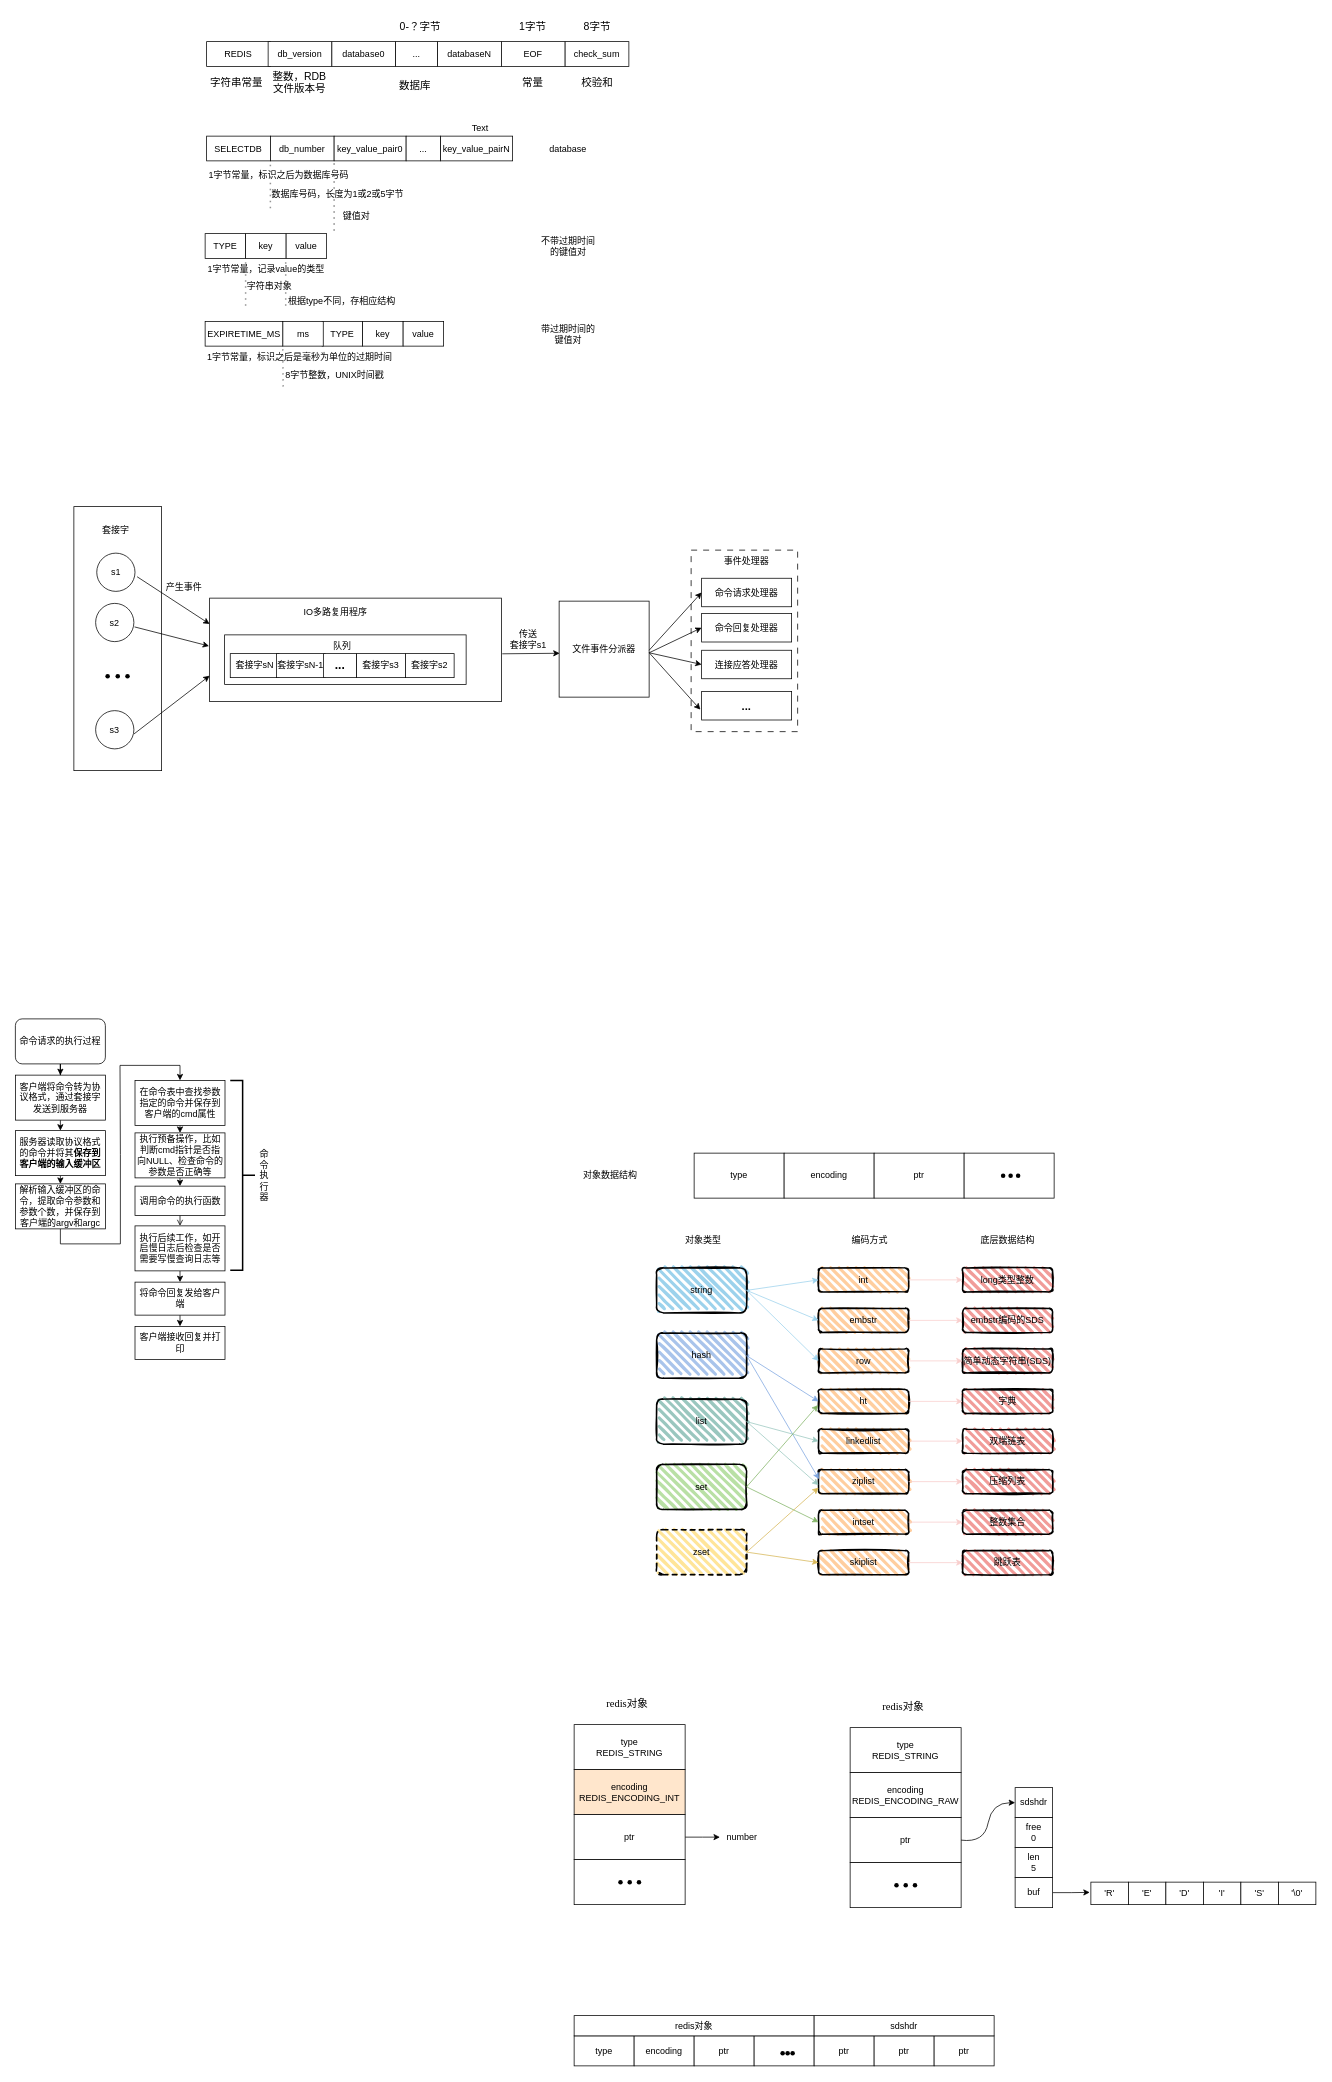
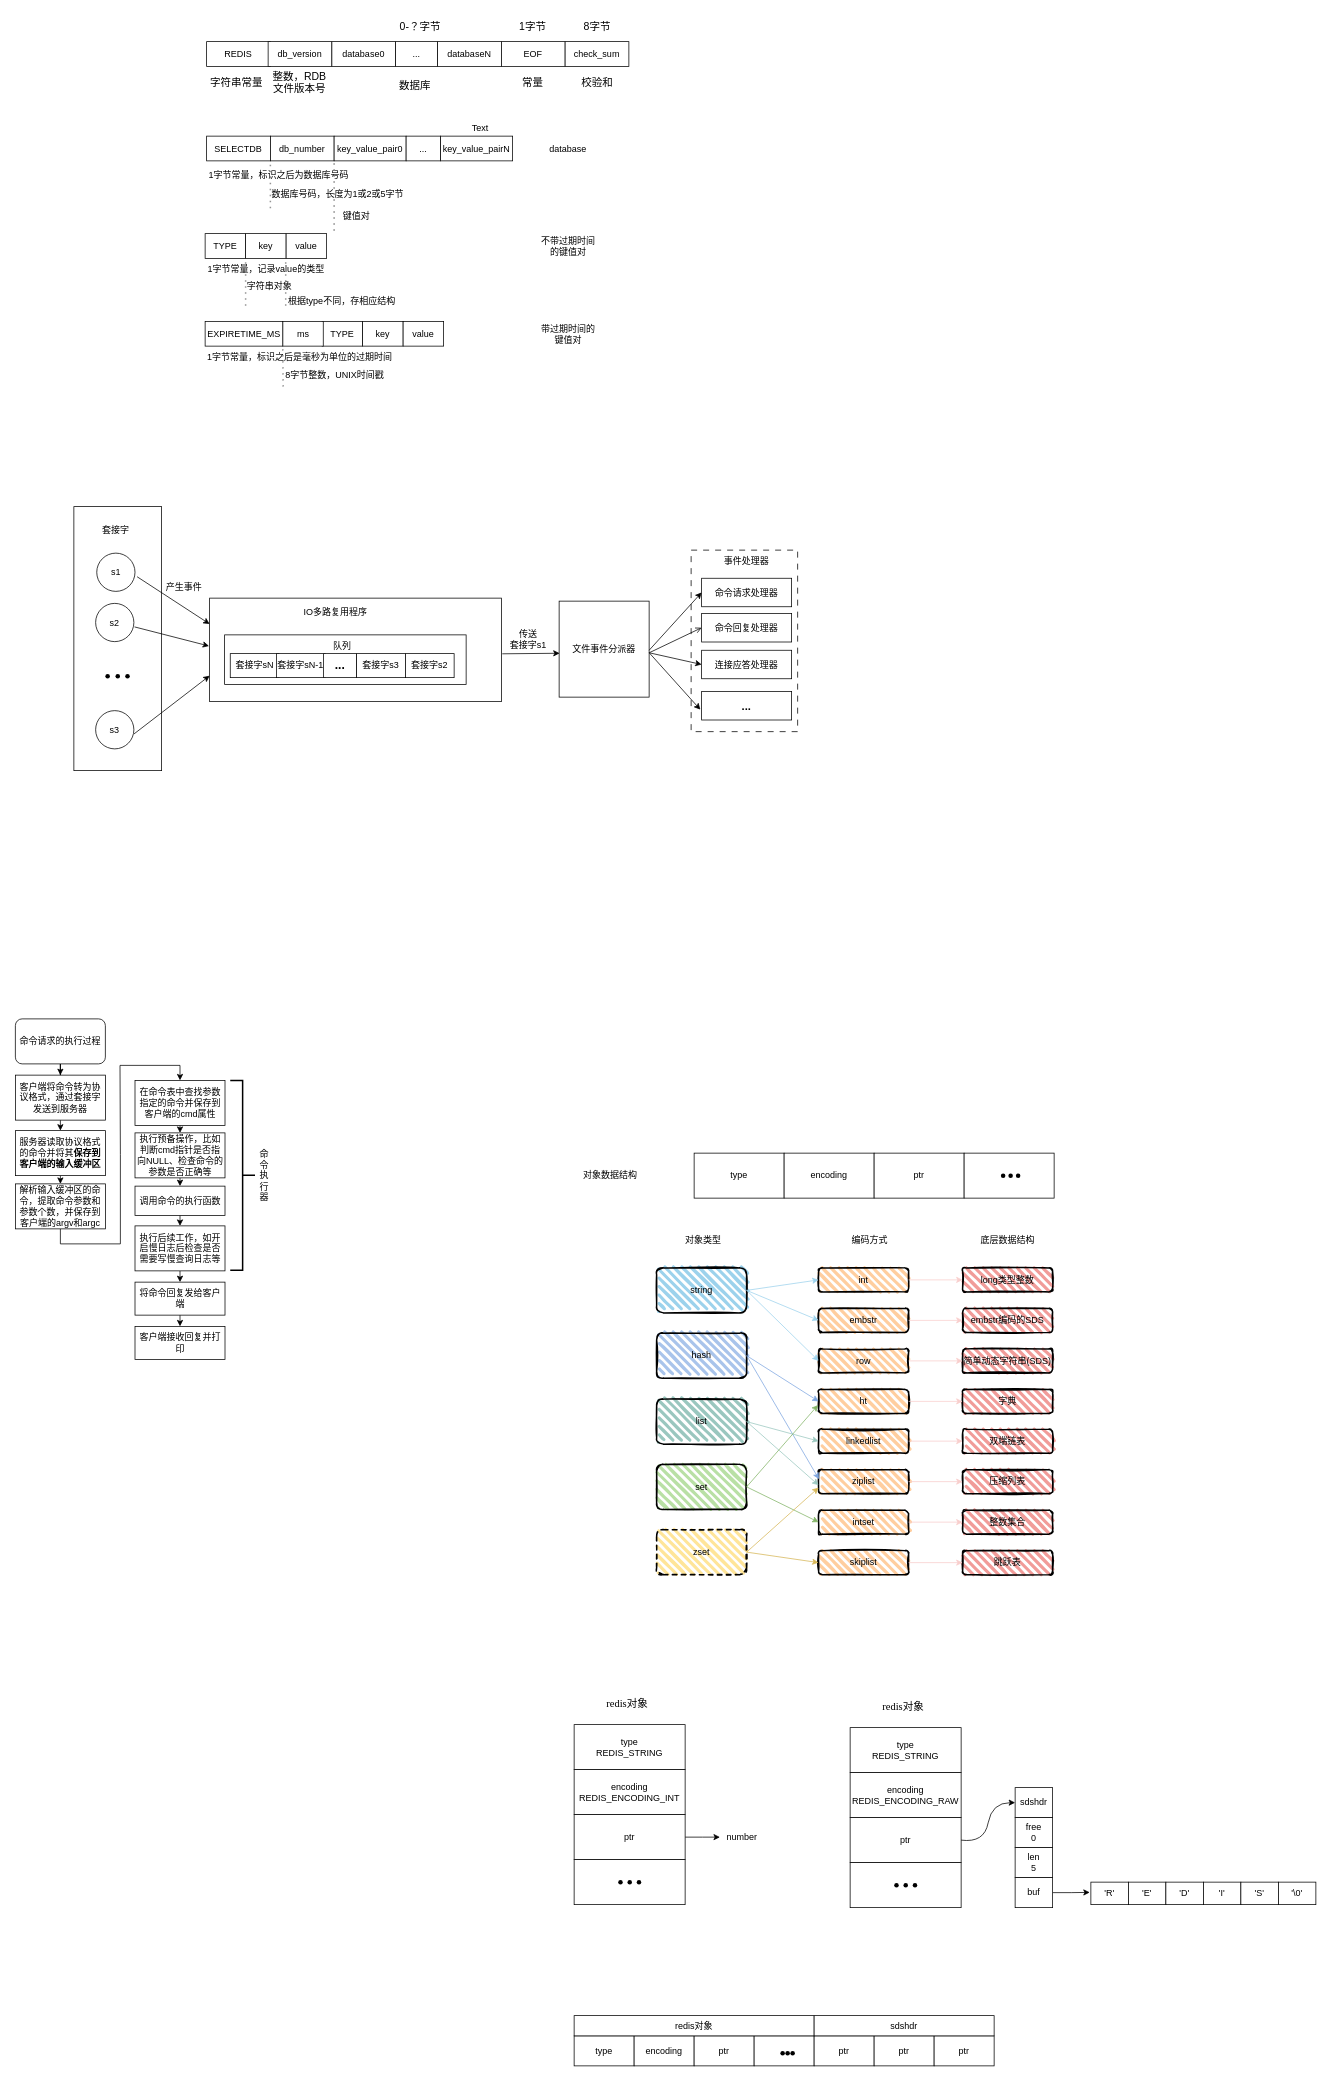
edge "文件事件分派器" -> "命令回复处理器": arrowhead classic -> open
edge "调用命令的执行函数" -> "执行后续工作，如开启慢日志后检查是否需要写慢查询日志等": arrowhead open -> classic
node "encoding REDIS_ENCODING_INT": fillcolor #ffe6cc -> #ffffff
